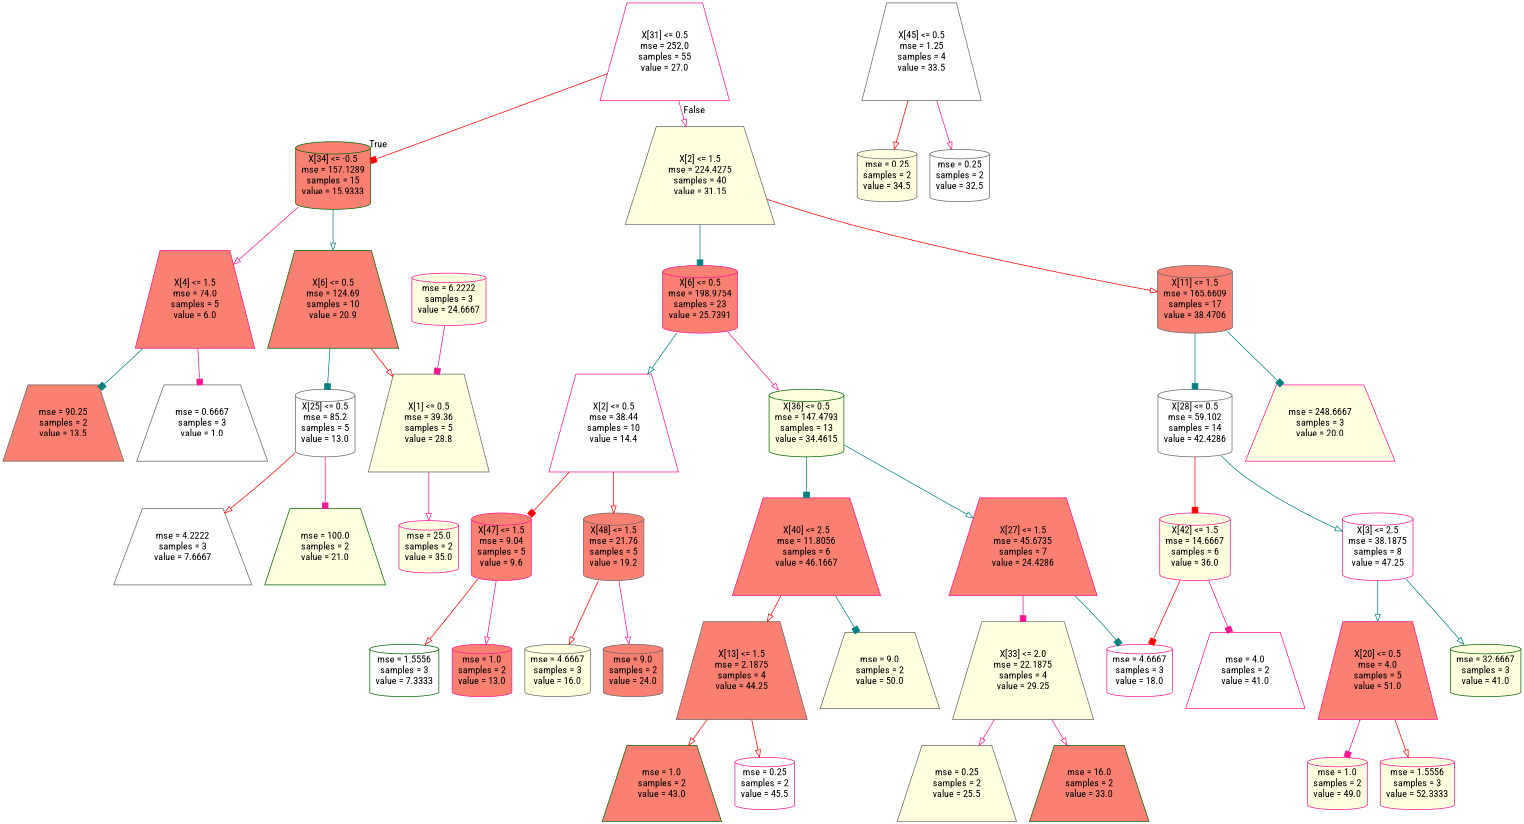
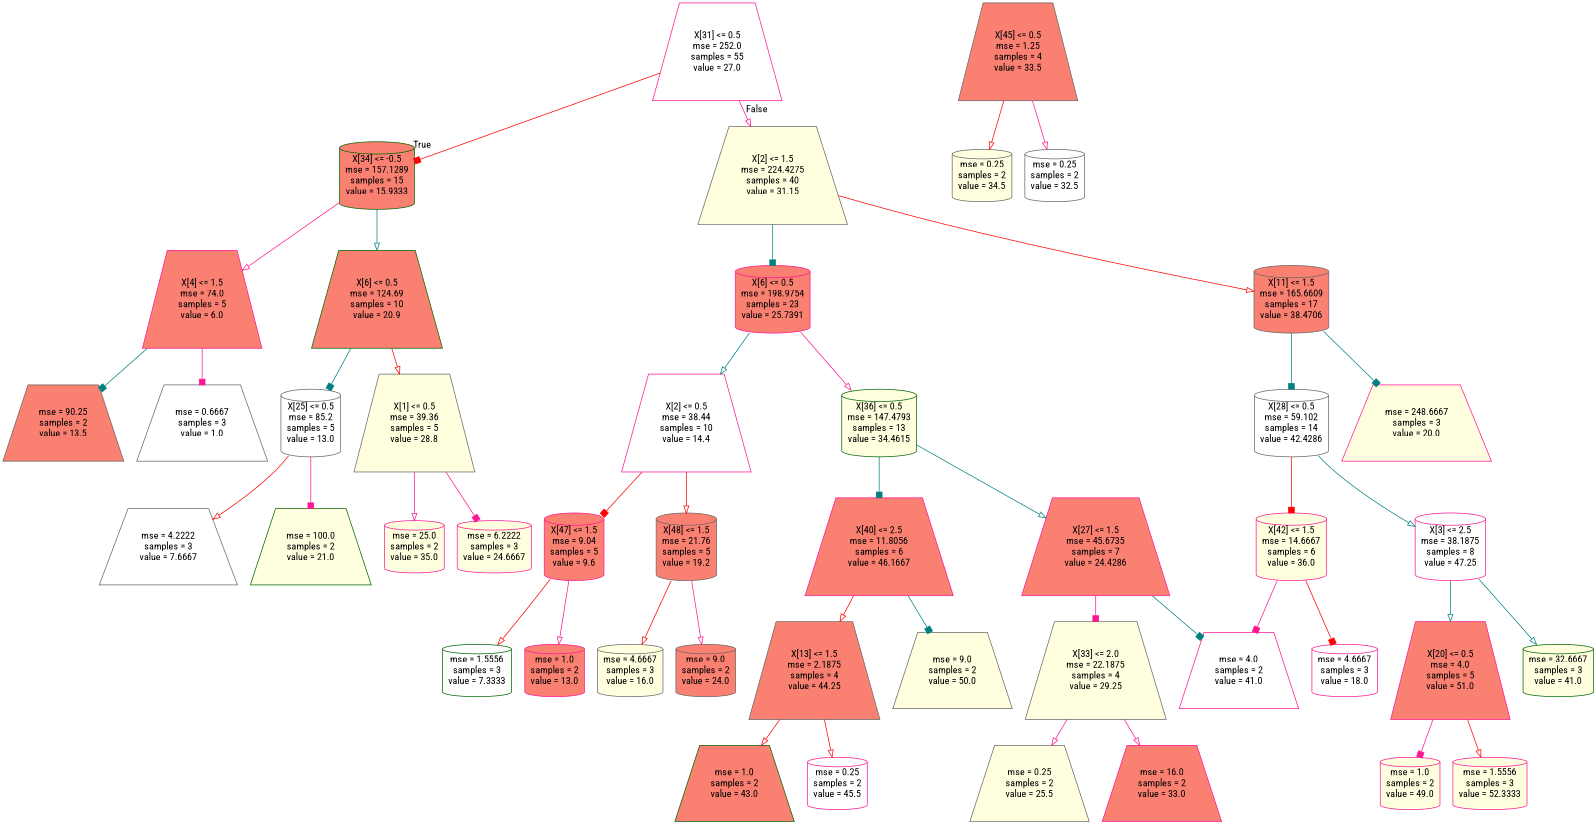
node "X[45] <= 0.5 mse = 1.25 samples = 4 value = 33.5": fillcolor white -> salmon
edge "mse = 6.2222 samples = 3 value = 24.6667" -> "X[1] <= 0.5 mse = 39.36 samples = 5 value = 28.8": reversed
edge "X[27] <= 1.5 mse = 45.6735 samples = 7 value = 24.4286" -> "mse = 4.6667 samples = 3 value = 18.0": now "X[27] <= 1.5 mse = 45.6735 samples = 7 value = 24.4286" -> "mse = 4.0 samples = 2 value = 41.0"
node "mse = 16.0 samples = 2 value = 33.0": color darkgreen -> deeppink
